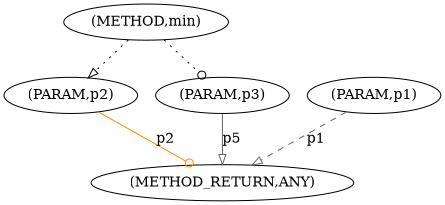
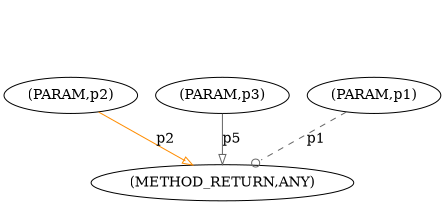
node "(METHOD,min)": removed
edge "(PARAM,p2)" -> "(METHOD_RETURN,ANY)": arrowhead odot -> onormal
edge "(PARAM,p1)" -> "(METHOD_RETURN,ANY)": arrowhead onormal -> odot
